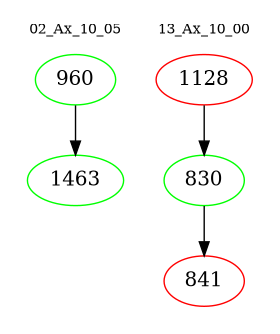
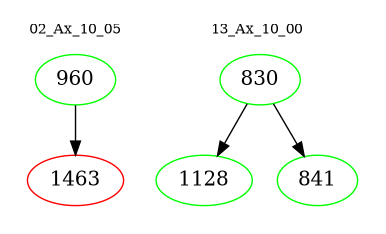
node "1128": color red -> green
edge "1128" -> "830": reversed
node "1463": color green -> red
node "841": color red -> green
